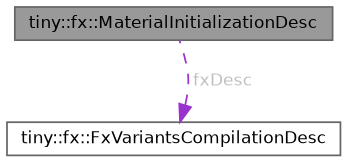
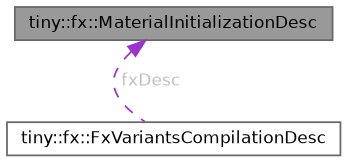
edge "tiny::fx::MaterialInitializationDesc" -> "tiny::fx::FxVariantsCompilationDesc": reversed
